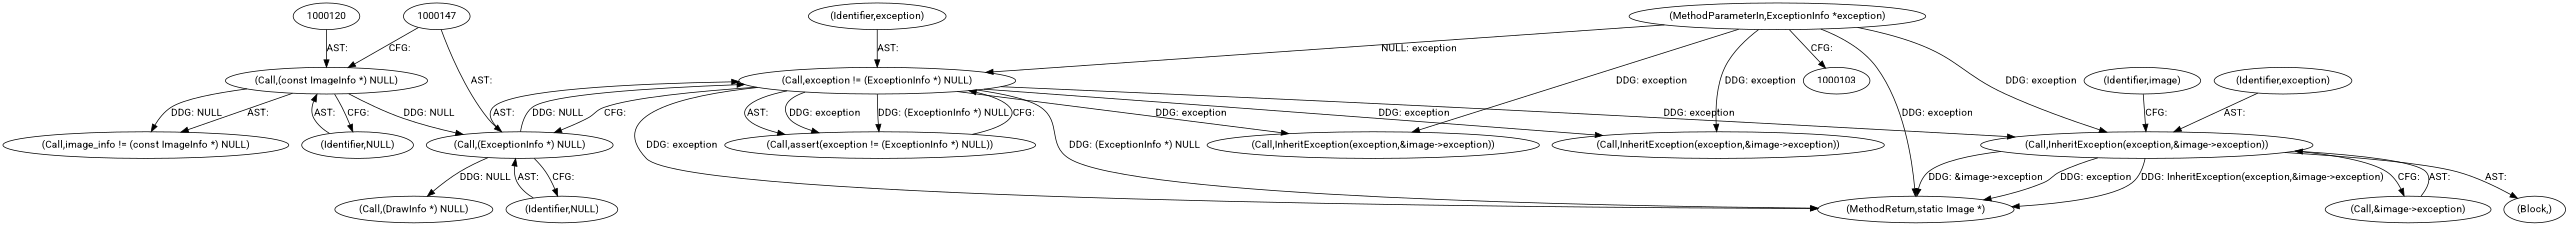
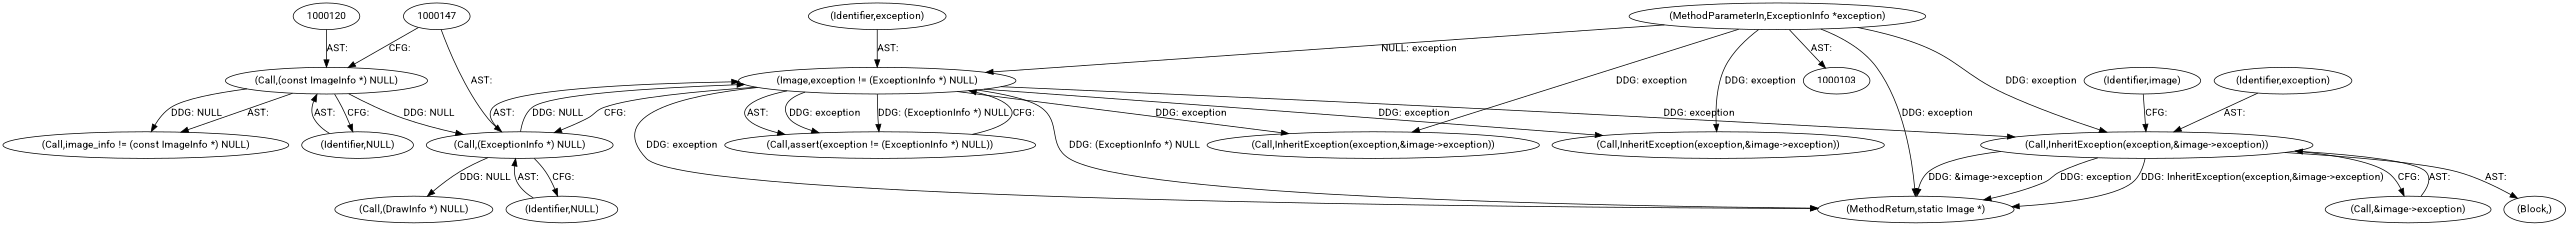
edge "(MethodParameterIn,ExceptionInfo *exception)" -> "1000103": label "CFG: " -> "AST: "
node "(Call,exception != (ExceptionInfo *) NULL)": label "(Call,exception != (ExceptionInfo *) NULL)" -> "(Image,exception != (ExceptionInfo *) NULL)"
